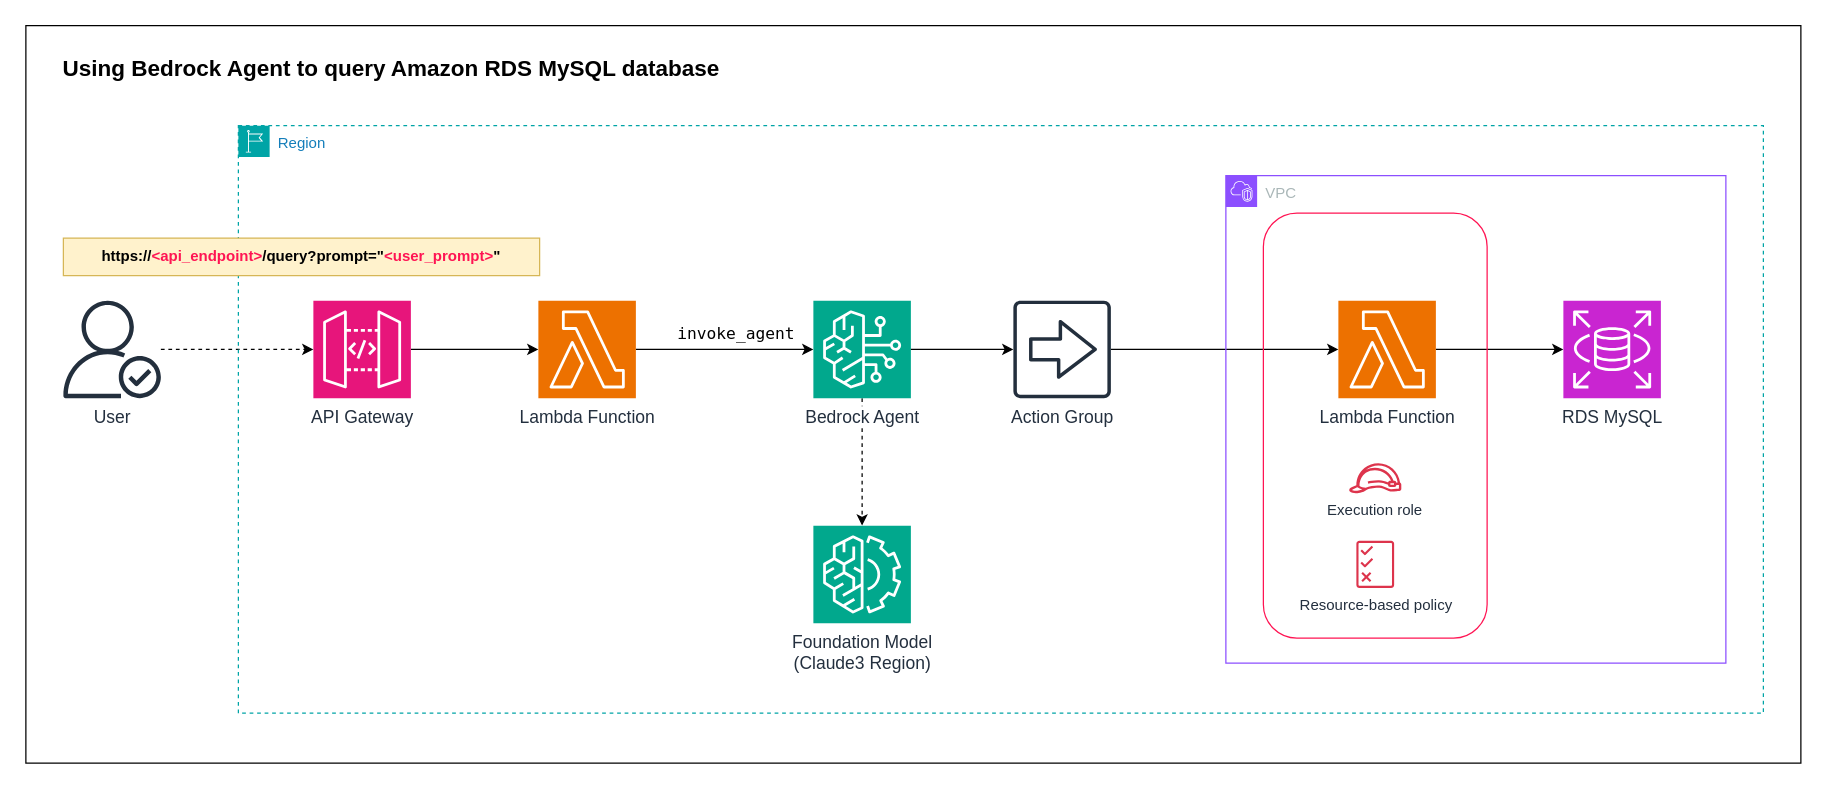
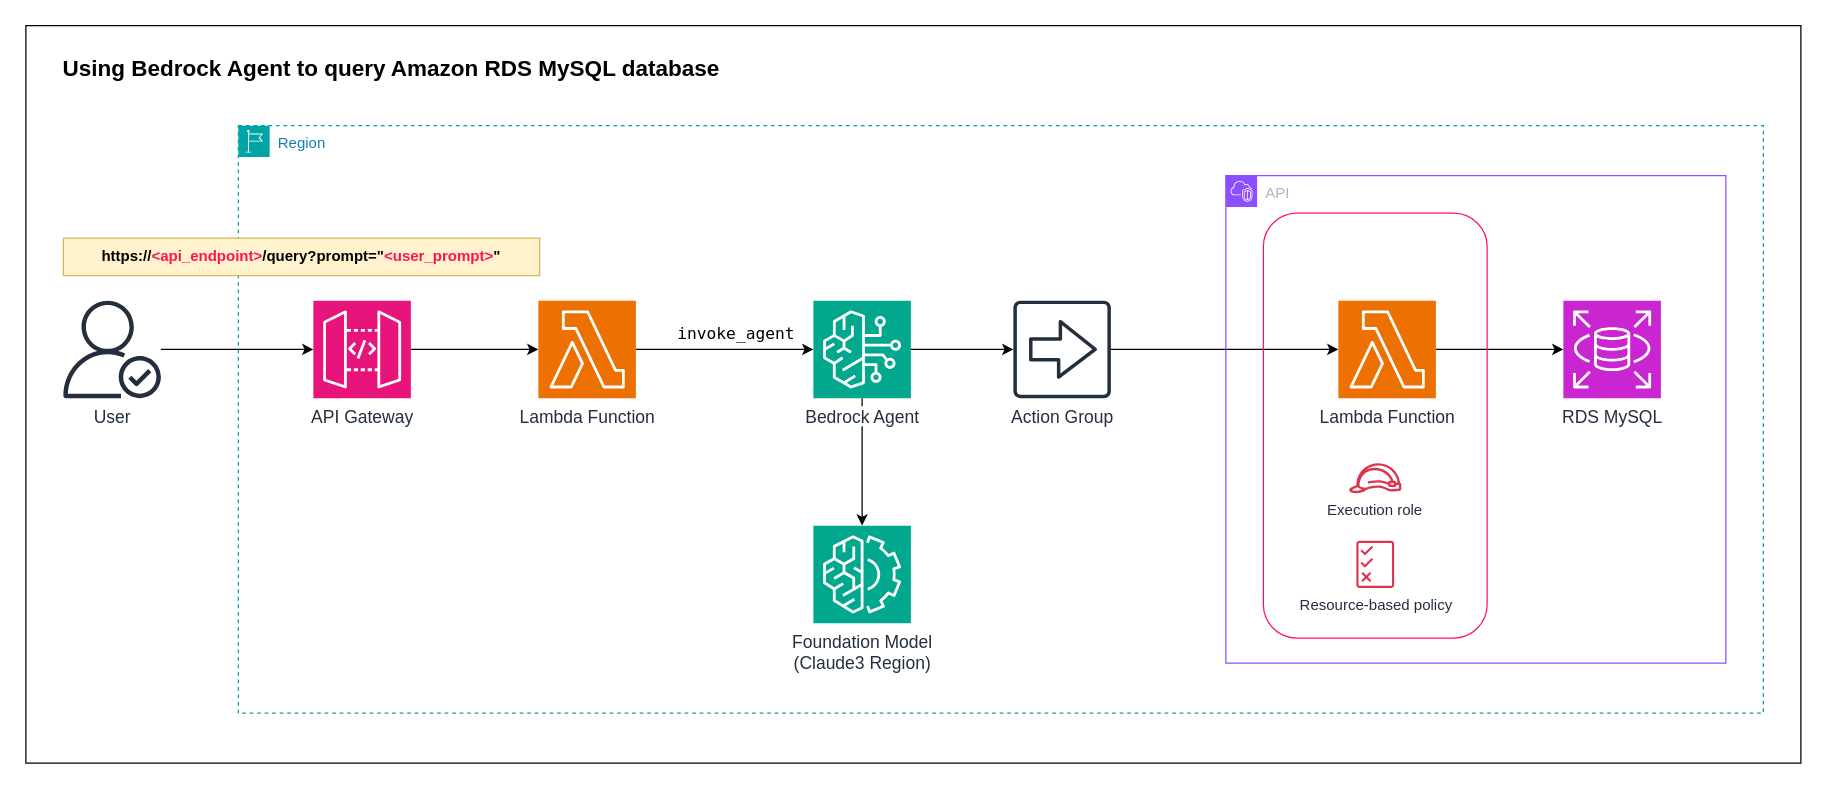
node "VPC": label "VPC" -> "API"
edge "User" -> "API Gateway": style dashed -> solid
edge "Bedrock Agent" -> "Foundation Model (Claude3 Region)": style dashed -> solid
